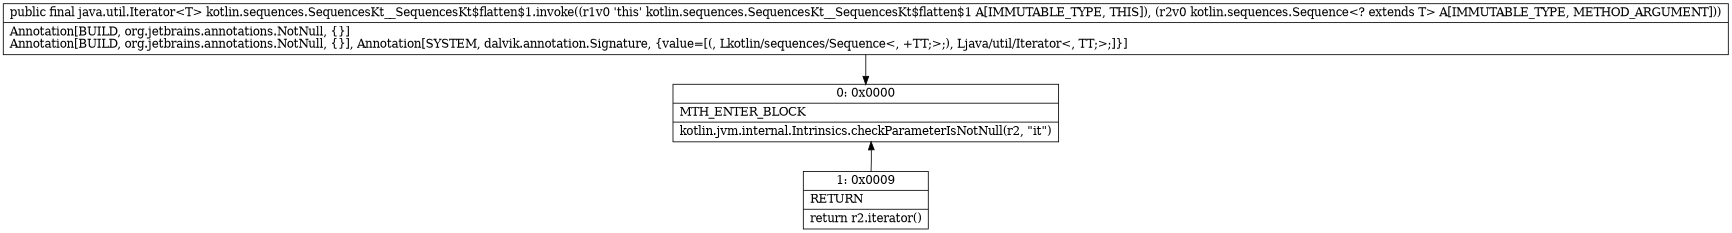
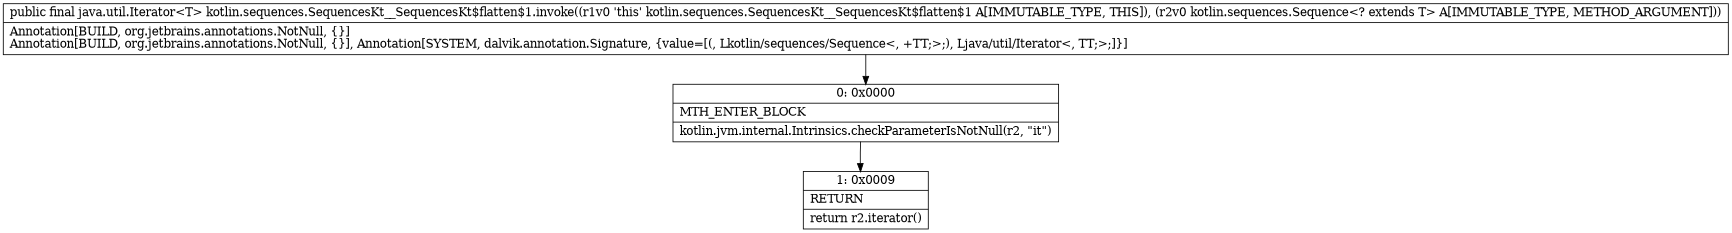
edge "1: 0x0009" -> "0: 0x0000": reversed
